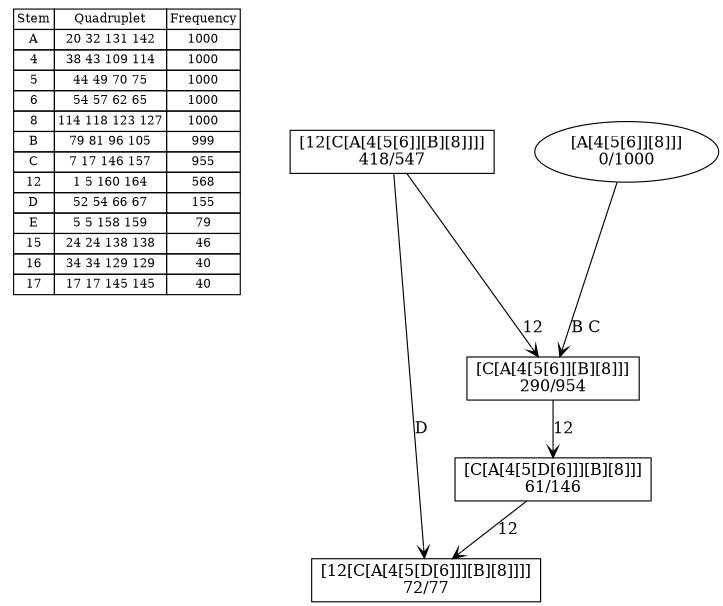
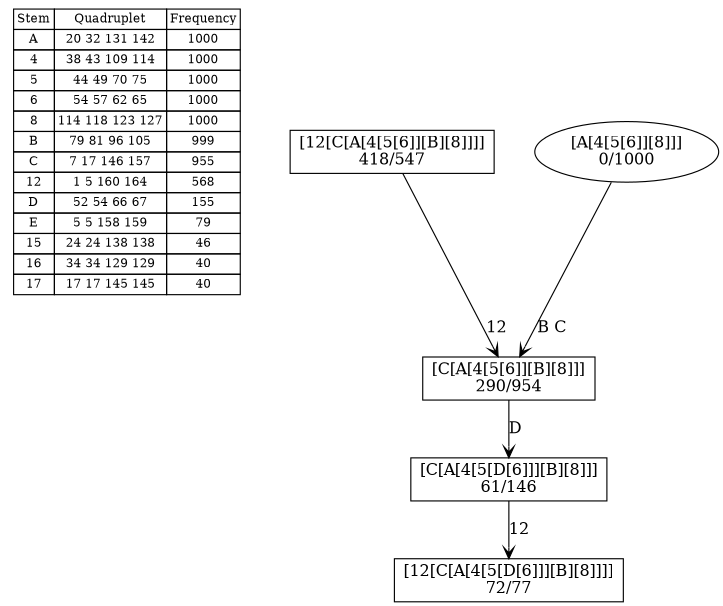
edge "[12[C[A[4[5[6]][B][8]]]] 418/547" -> "[12[C[A[4[5[D[6]]][B][8]]]] 72/77": removed, label "D"
edge "[C[A[4[5[6]][B][8]]] 290/954" -> "[C[A[4[5[D[6]]][B][8]]] 61/146": label "12 " -> "D "
